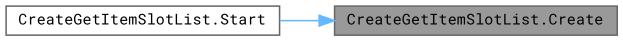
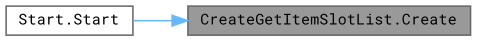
node "CreateGetItemSlotList.Start": label "CreateGetItemSlotList.Start" -> "Start.Start"
